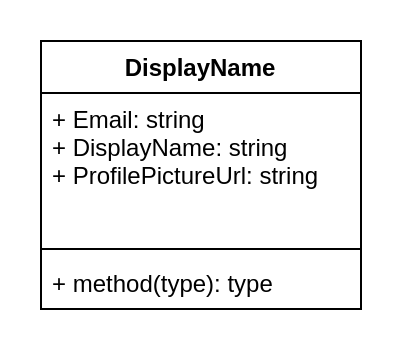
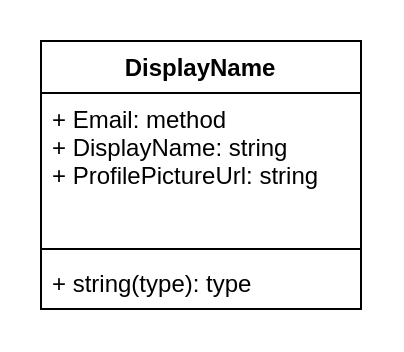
node "+ Email: string + DisplayName: string + ProfilePictureUrl: string": label "+ Email: string + DisplayName: string + ProfilePictureUrl: string" -> "+ Email: method + DisplayName: string + ProfilePictureUrl: string"
node "+ method(type): type": label "+ method(type): type" -> "+ string(type): type"
